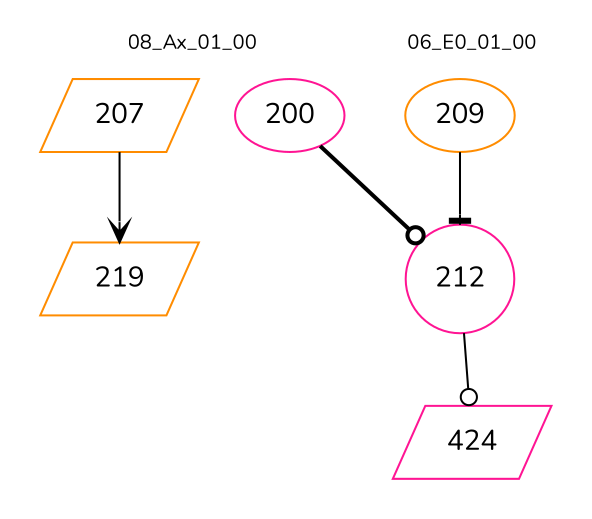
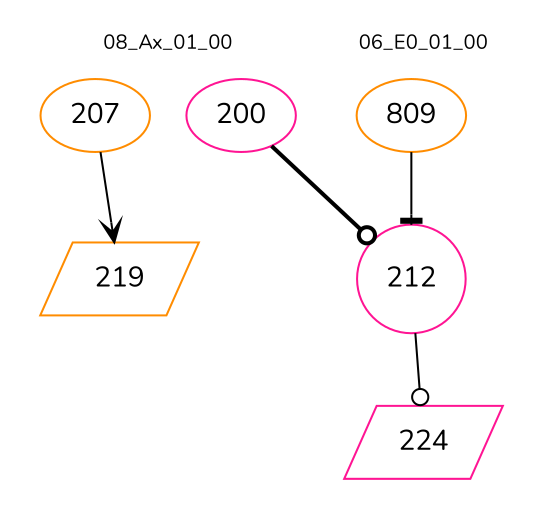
node "207": shape parallelogram -> ellipse
node "209": label "209" -> "809"
node "424": label "424" -> "224"
